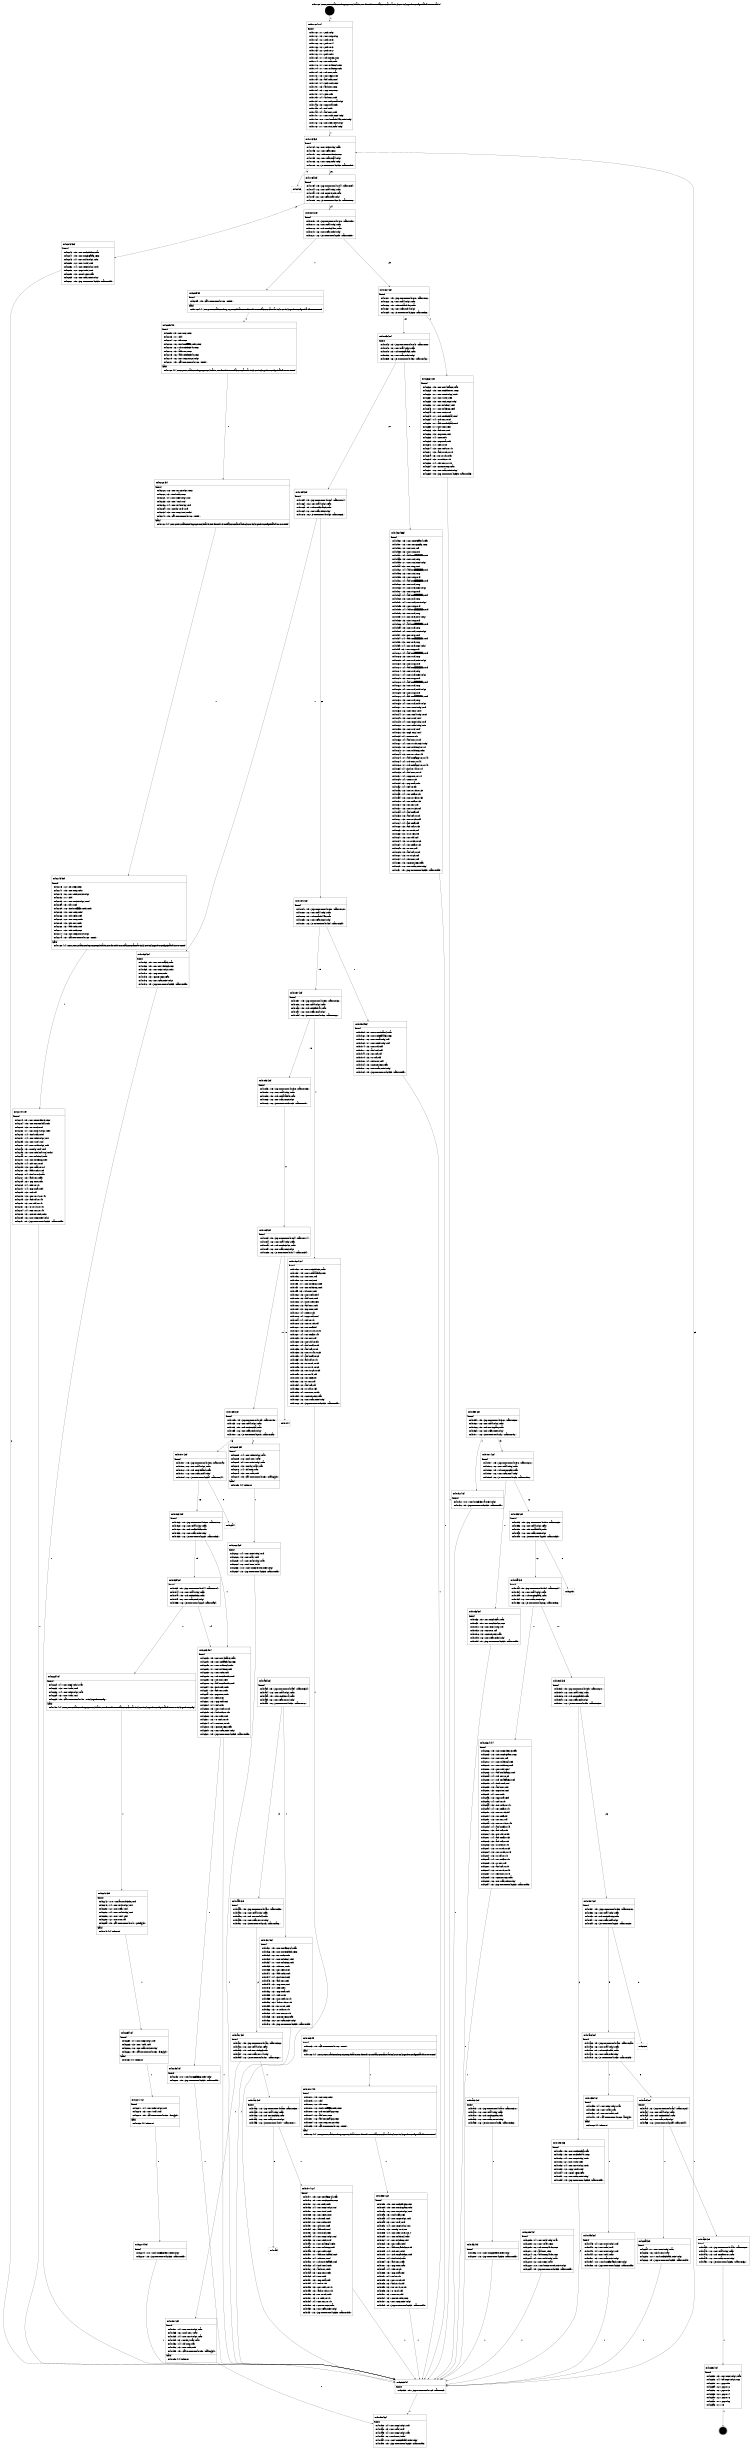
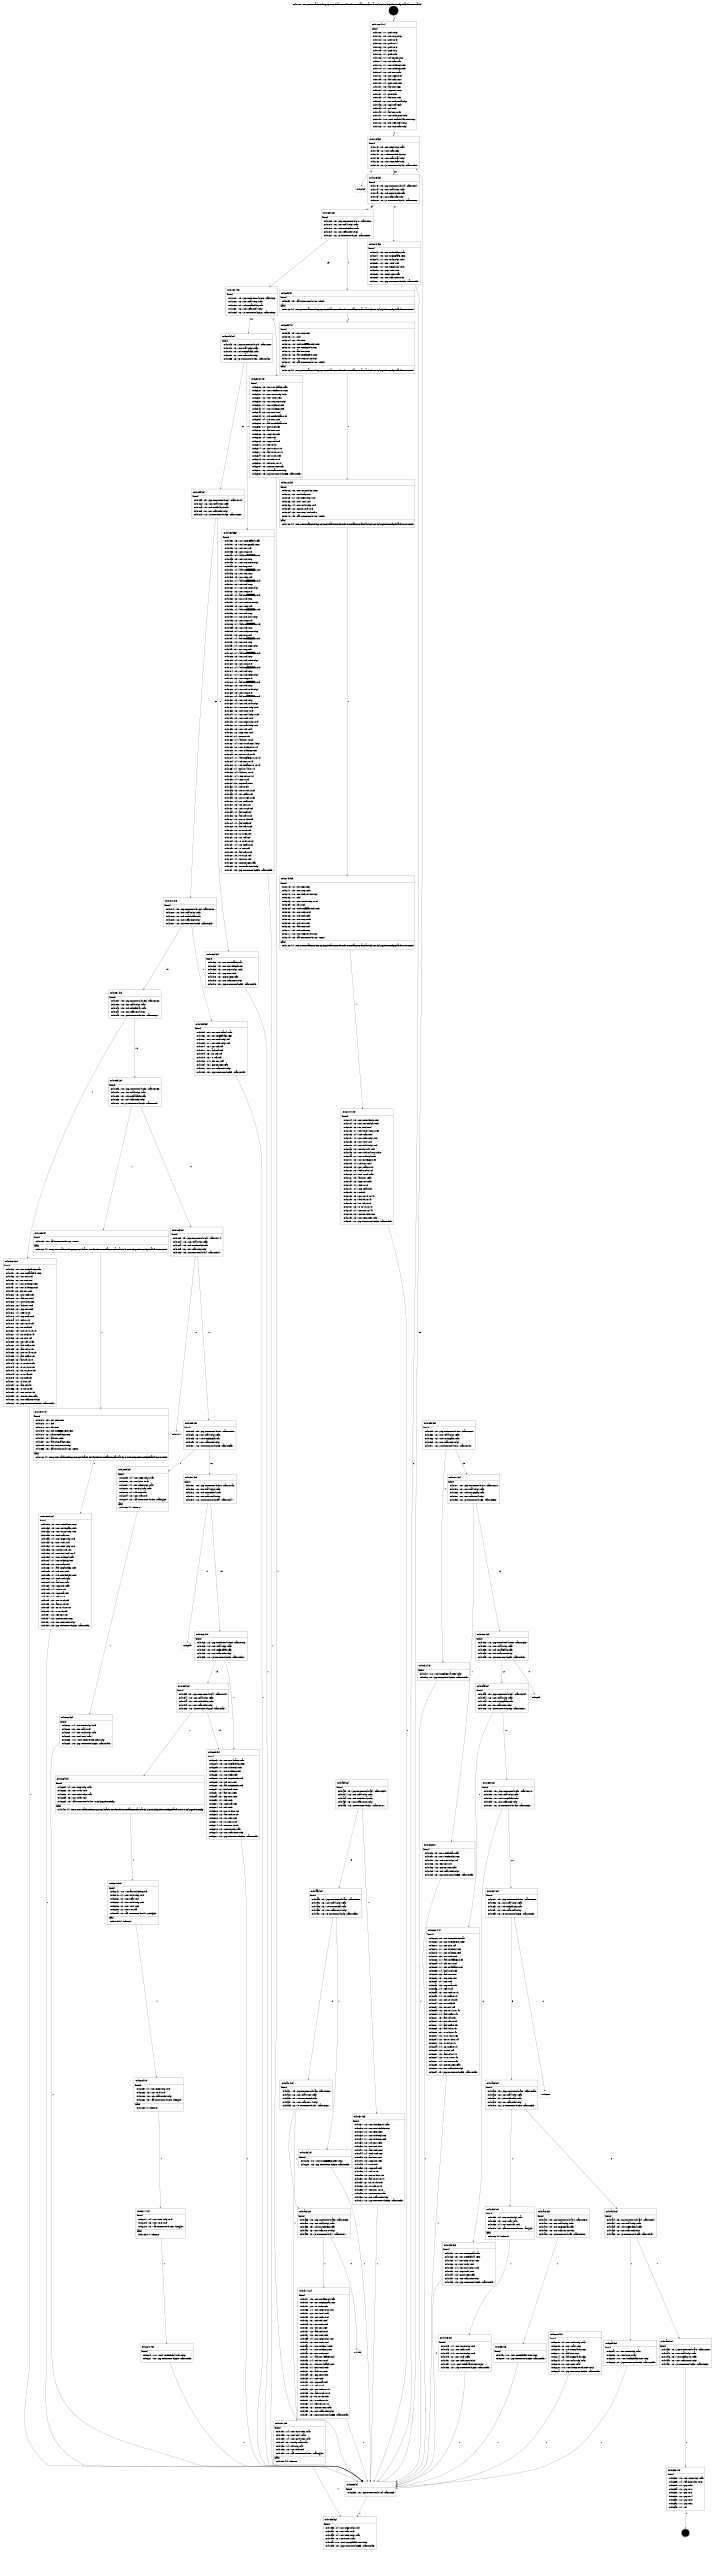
edge "0x4018b3 [28]" -> "0x401e6b [5]": added, label "1"
edge "0x4022cb [91]" -> "0x4021f6 [15]": now "0x401aab [28]" -> "0x4021f6 [15]"
